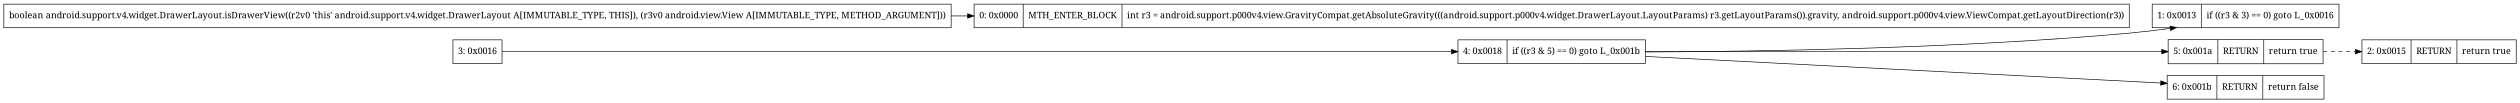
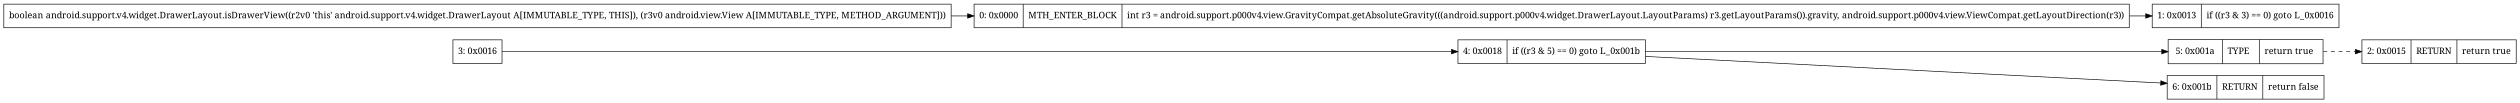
edge "4: 0x0018" -> "1: 0x0013": now "0: 0x0000" -> "1: 0x0013"
node "5: 0x001a": text "RETURN" -> "TYPE"
